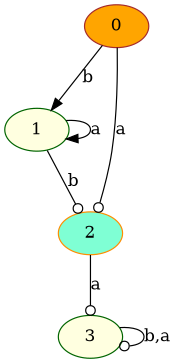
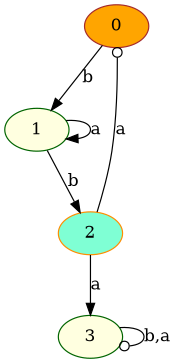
edge "0" -> "2": reversed
edge "1" -> "2": arrowhead odot -> normal
edge "2" -> "3": arrowhead odot -> normal
